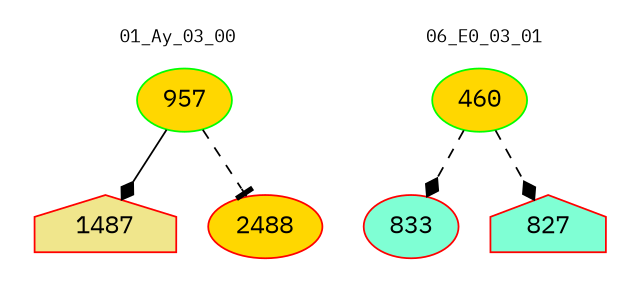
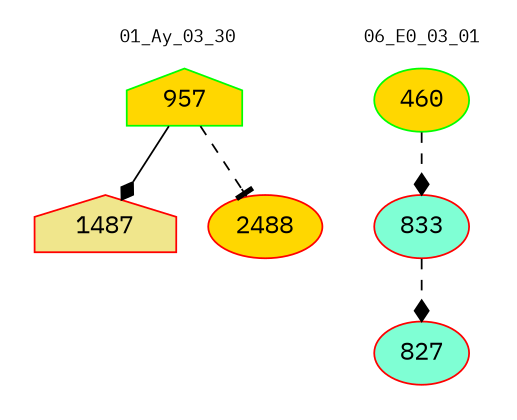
cluster "01_Ay_03_00": label "01_Ay_03_00" -> "01_Ay_03_30"
node "957": shape ellipse -> house
edge "460" -> "827": now "833" -> "827"
node "827": shape house -> ellipse
